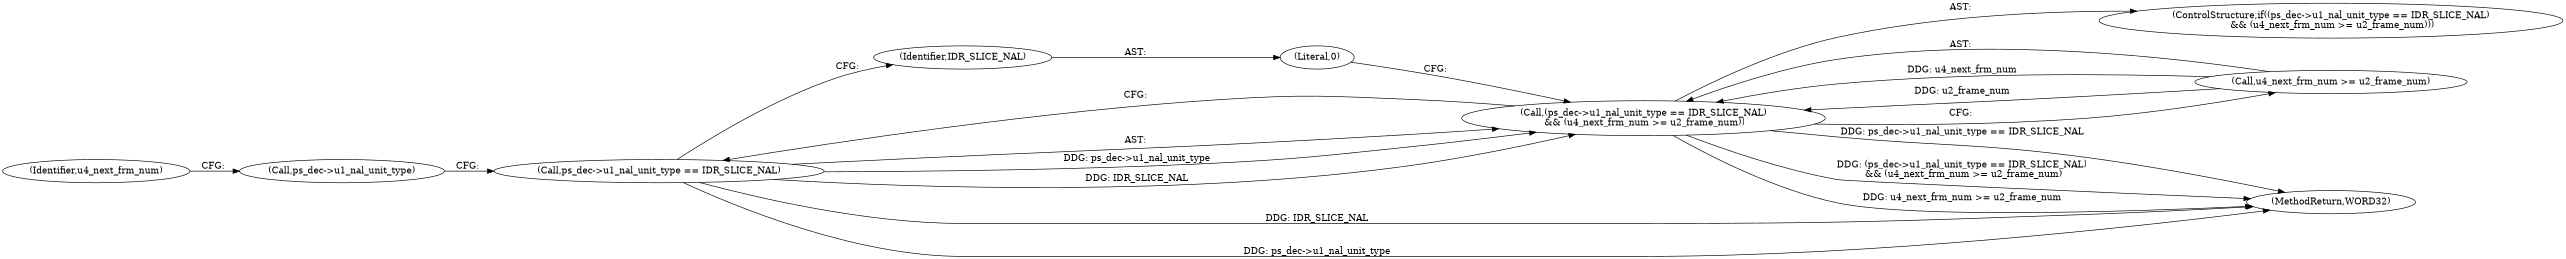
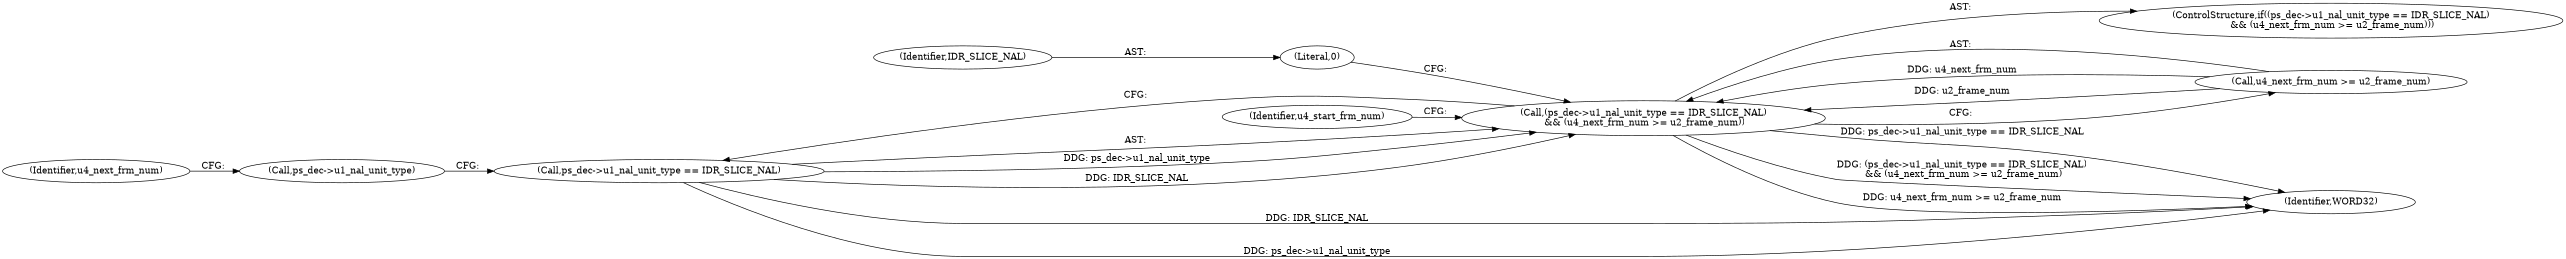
edge "(Call,ps_dec->u1_nal_unit_type == IDR_SLICE_NAL)" -> "(Identifier,IDR_SLICE_NAL)": removed, label "CFG:"
node "(Identifier,u4_start_frm_num)": added
node "(MethodReturn,WORD32)": label "(MethodReturn,WORD32)" -> "(Identifier,WORD32)"
